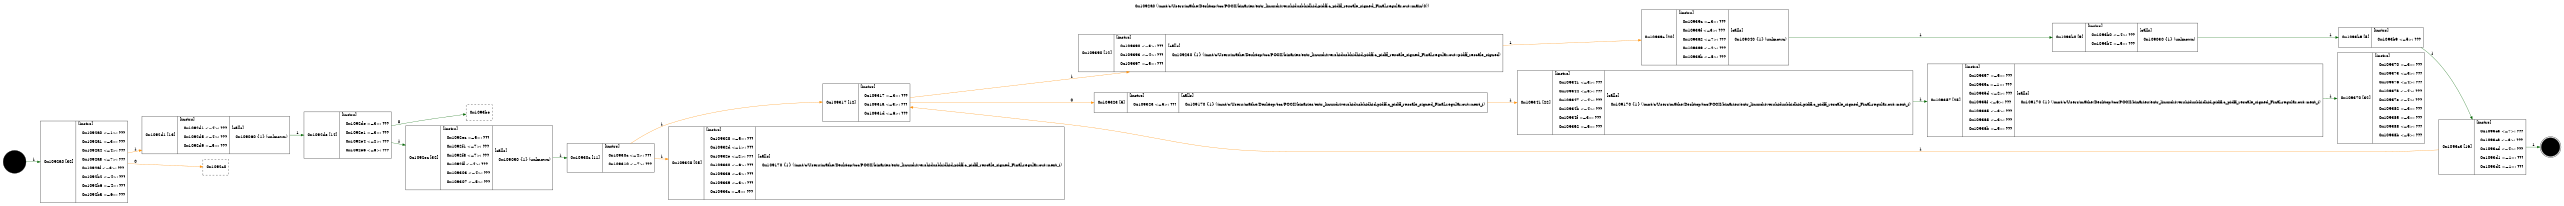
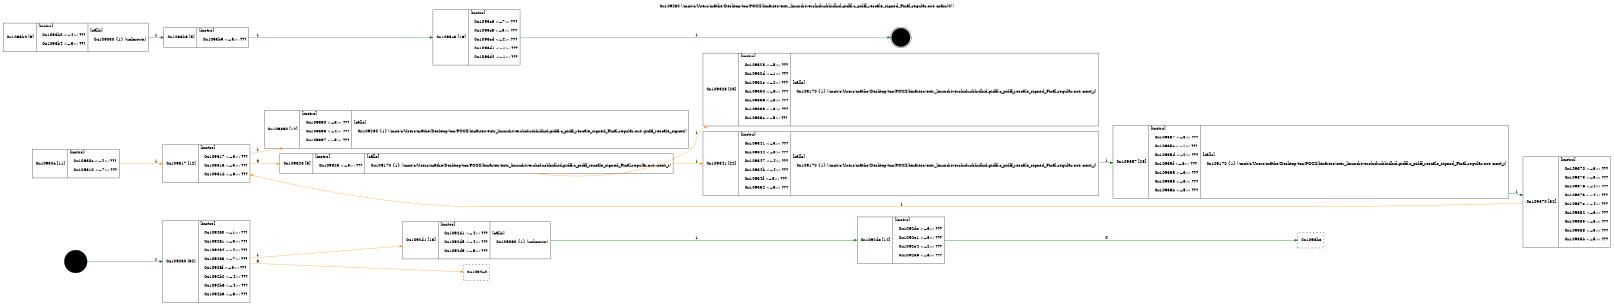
node "0x10939c [20]": removed
edge "0x1093c3 [16]" -> "0x109317 [12]": now "0x109370 [32]" -> "0x109317 [12]"
node "0x1092ec [32]": removed
edge "0x10930c [11]" -> "0x109328 [25]": now "0x109323 [5]" -> "0x109328 [25]"
